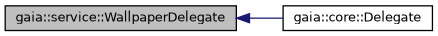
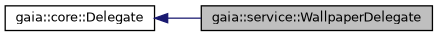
edge "gaia::core::Delegate" -> "gaia::service::WallpaperDelegate": reversed
